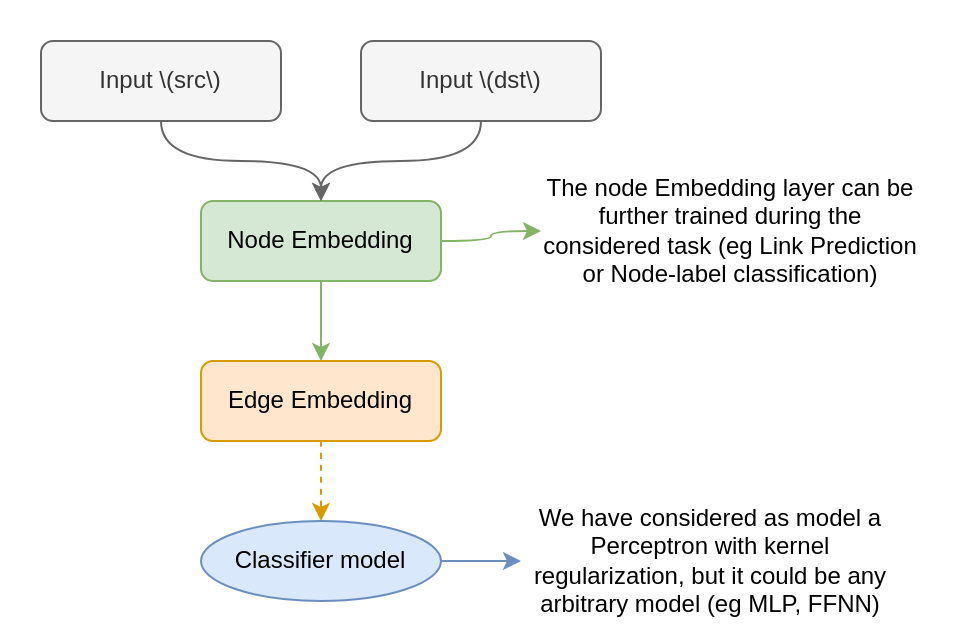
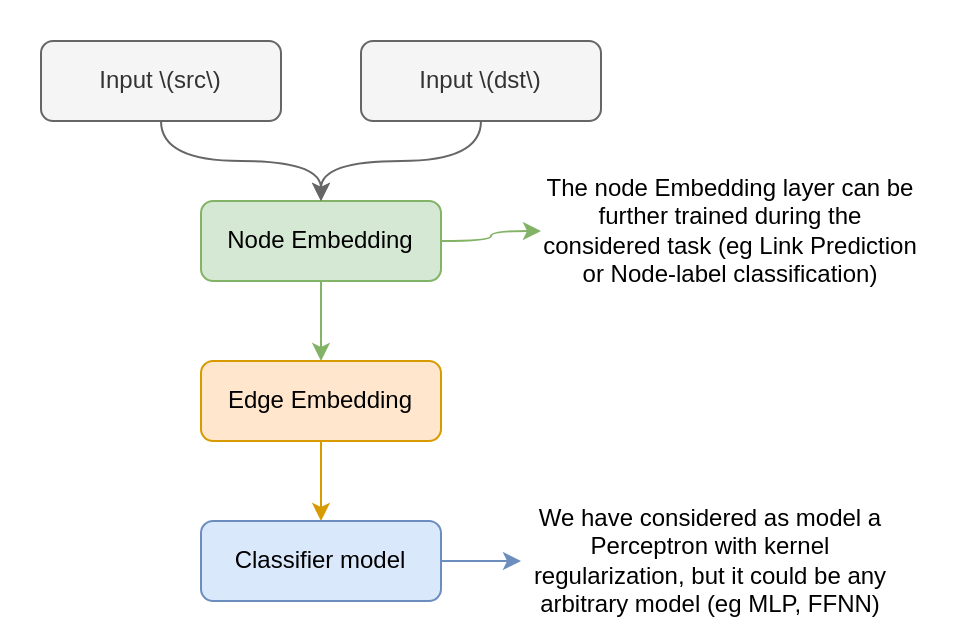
edge "Edge Embedding" -> "Classifier model": style dashed -> solid
node "Classifier model": shape ellipse -> rounded rectangle
